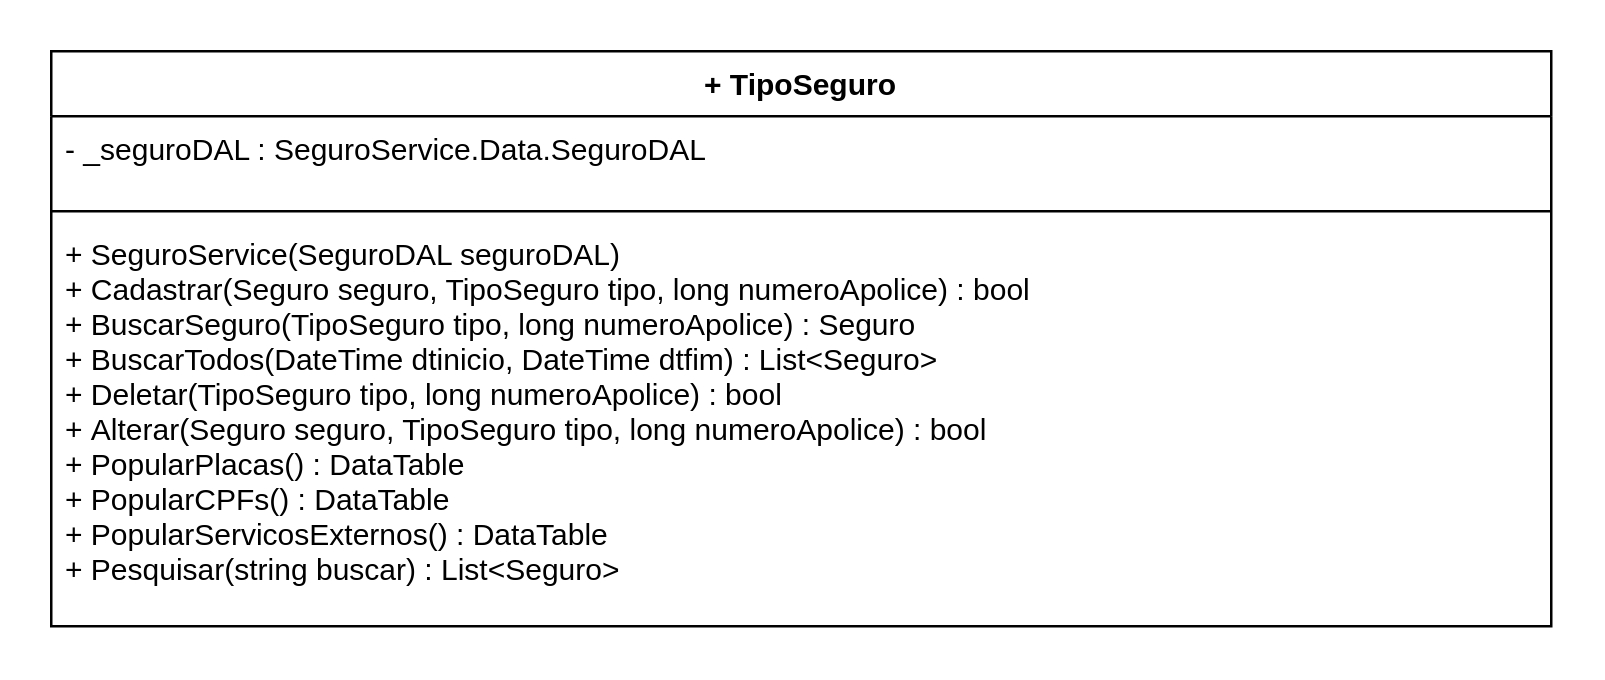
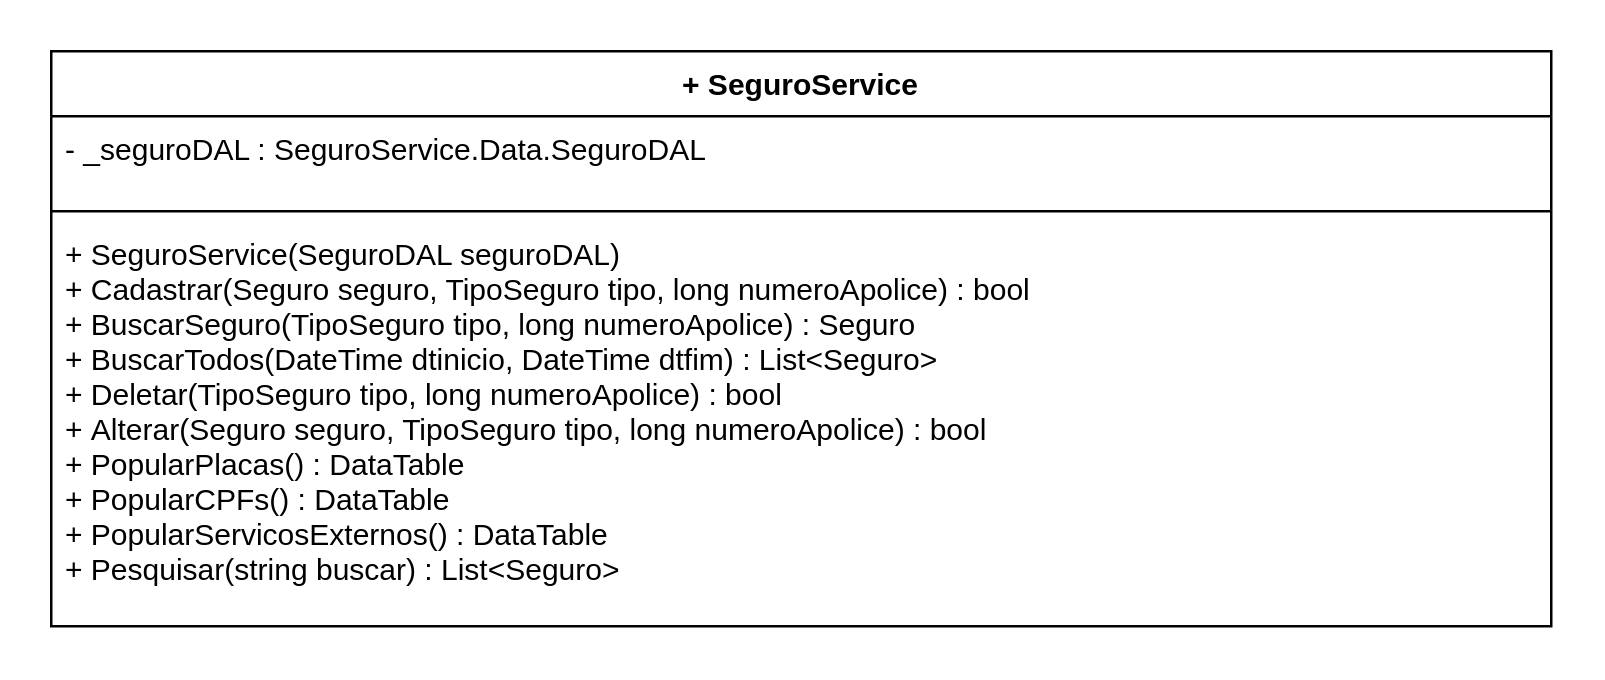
node "+ TipoSeguro": label "+ TipoSeguro" -> "+ SeguroService"
